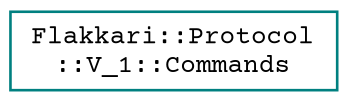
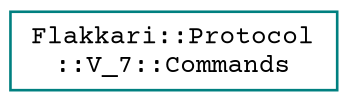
node "Flakkari::Protocol ::V_1::Commands": label "Flakkari::Protocol ::V_1::Commands" -> "Flakkari::Protocol ::V_7::Commands"
